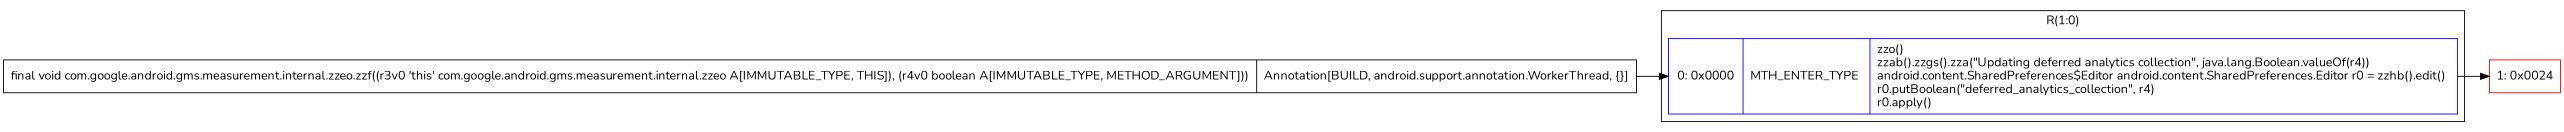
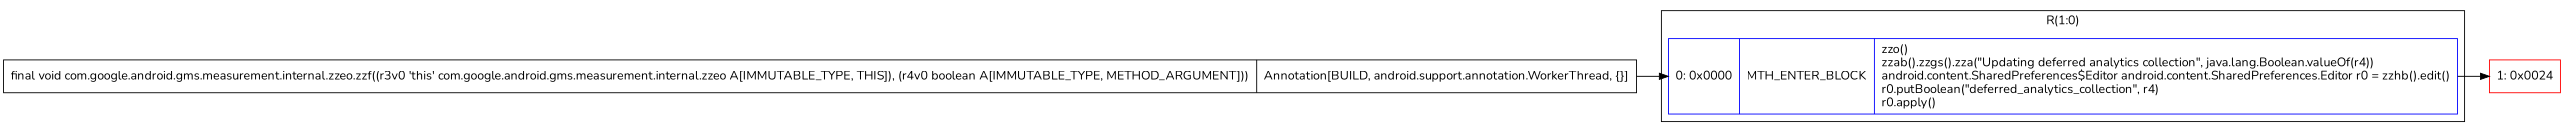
node "0: 0x0000": text "MTH_ENTER_TYPE" -> "MTH_ENTER_BLOCK"
